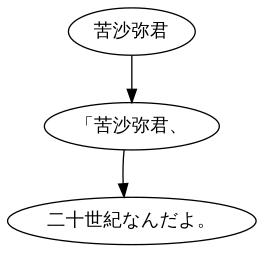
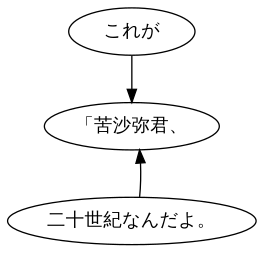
node "苦沙弥君": label "苦沙弥君" -> "これが"
edge "「苦沙弥君、" -> "二十世紀なんだよ。": reversed
